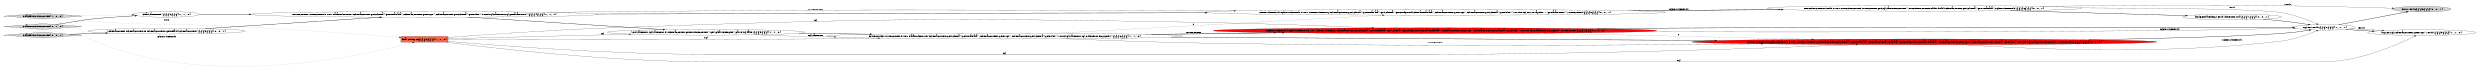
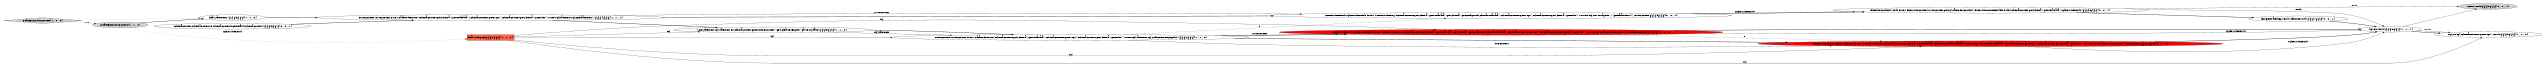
edge "logSQL(result)@@@8@@@['1', '1', '1']" -> "return result@@@9@@@['0', '0', '1']": style bold -> solid
edge "createExecutionContext['1', '0', '0']" -> "final String sql@@@2@@@['1', '1', '0']": now "createExecutionContext['1', '0', '0']" -> "createExecutionContext['0', '1', '0']"
node "createExecutionContext['0', '1', '0']": shape diamond -> ellipse
node "createExecutionContext['0', '0', '1']": removed
